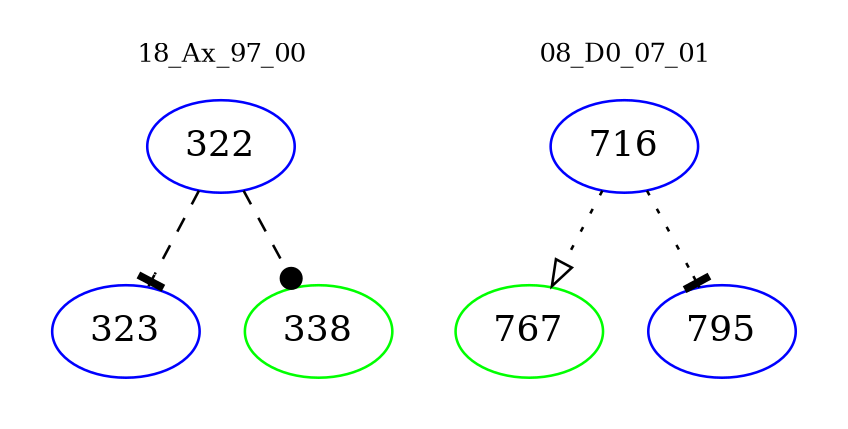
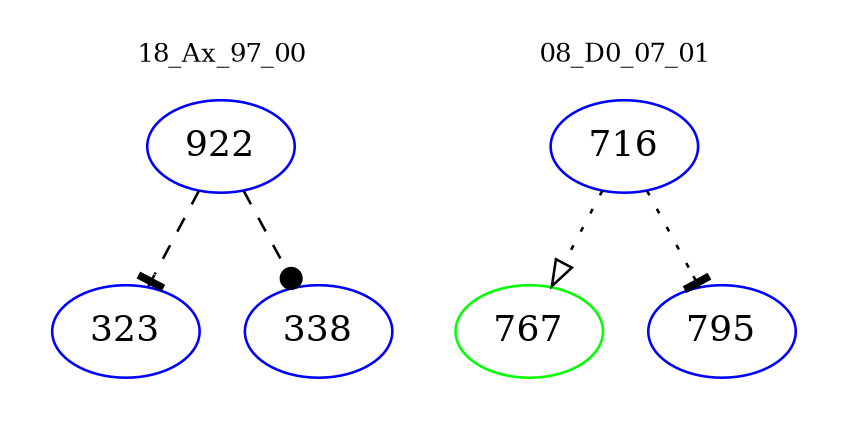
node "322": label "322" -> "922"
node "338": color green -> blue
